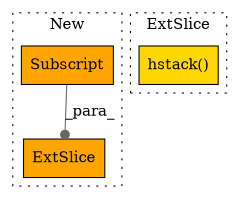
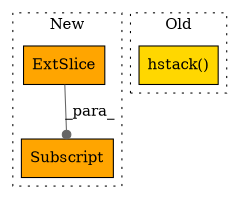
cluster "ExtSlice": label "ExtSlice" -> "Old"
edge "Subscript" -> "ExtSlice": reversed
